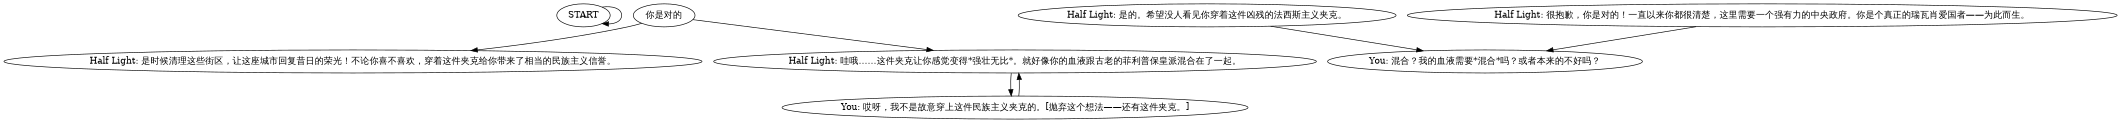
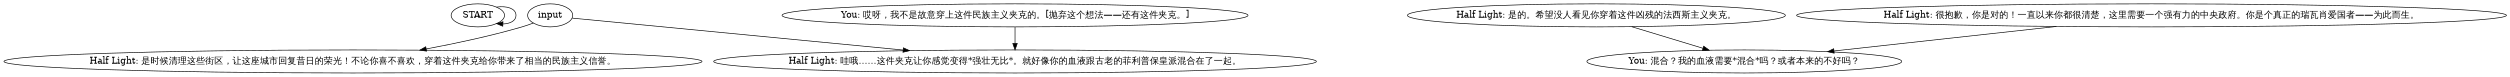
node "你是对的": label "你是对的" -> "input"
edge "Half Light: 哇哦……这件夹克让你感觉变得*强壮无比*。就好像你的血液跟古老的菲利普保皇派混合在了一起。" -> "You: 哎呀，我不是故意穿上这件民族主义夹克的。[抛弃这个想法——还有这件夹克。]": removed
